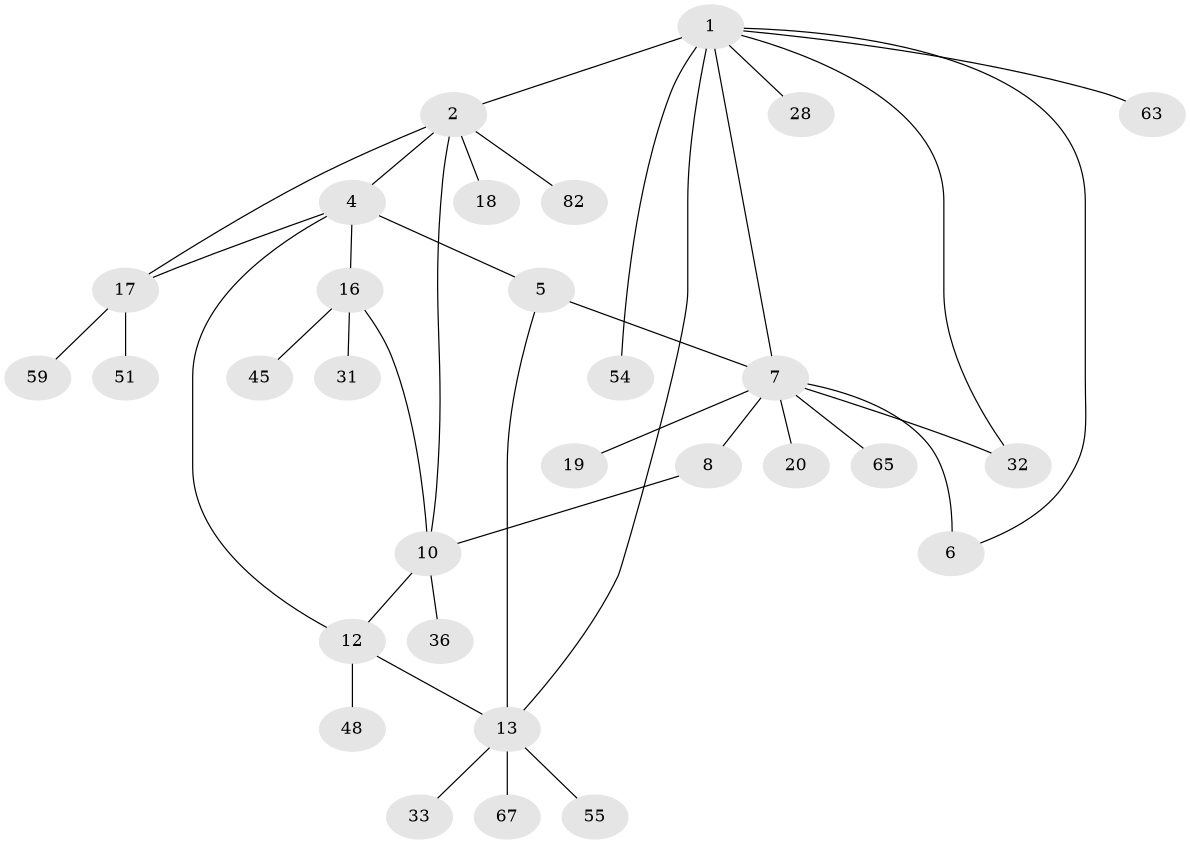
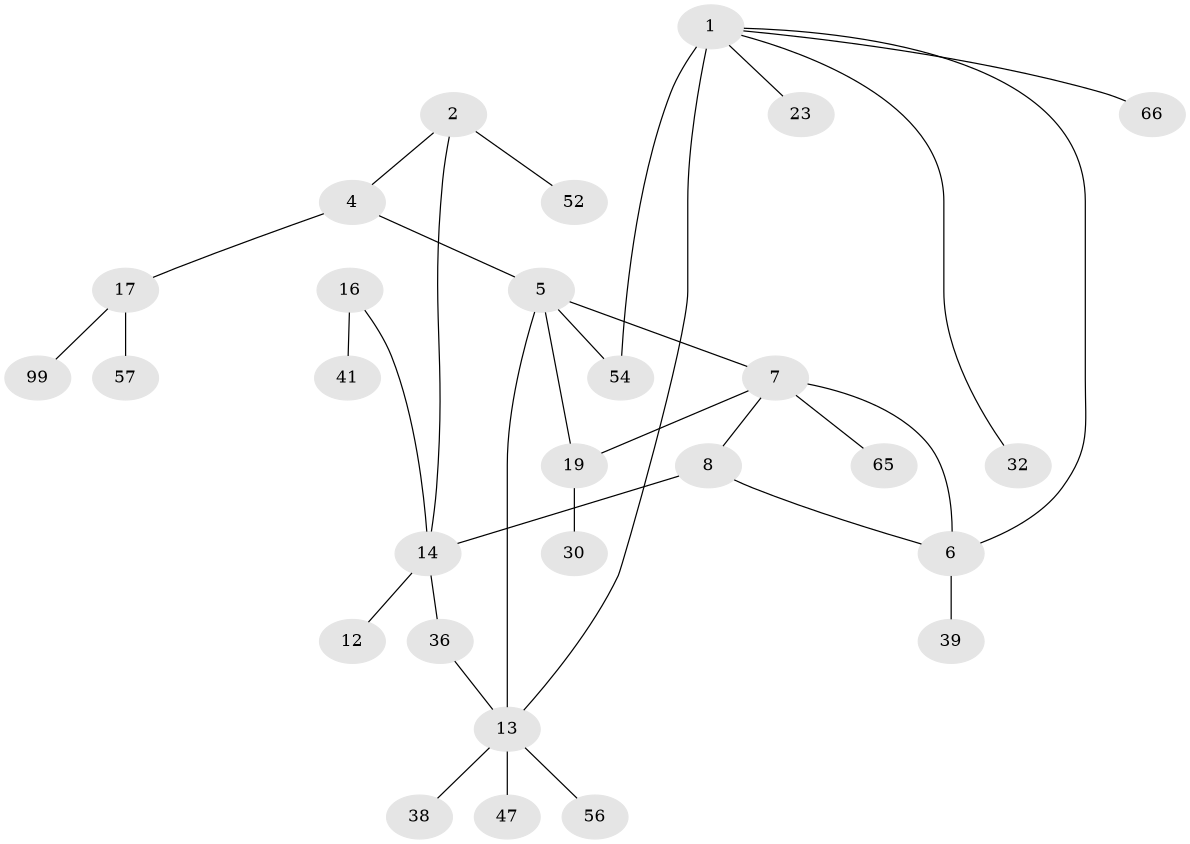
edge "1" -- "2": removed
node "28": label "28" -> "23"
node "63": label "63" -> "66"
edge "2" -- "17": removed
node "18": removed
node "82": label "82" -> "52"
edge "1" -- "7": removed
edge "4" -- "16": removed
edge "5" -- "54": added
node "59": label "59" -> "99"
node "51": label "51" -> "57"
node "45": removed
node "31": label "31" -> "41"
edge "5" -- "19": added
edge "4" -- "12": removed
edge "7" -- "32": removed
node "20": removed
edge "8" -- "6": added
node "10": label "10" -> "14"
node "30": added
node "39": added
edge "12" -- "13": now "36" -- "13"
node "48": removed
node "33": label "33" -> "38"
node "67": label "67" -> "47"
node "55": label "55" -> "56"
